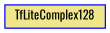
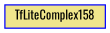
node "TfLiteComplex128": label "TfLiteComplex128" -> "TfLiteComplex158"
